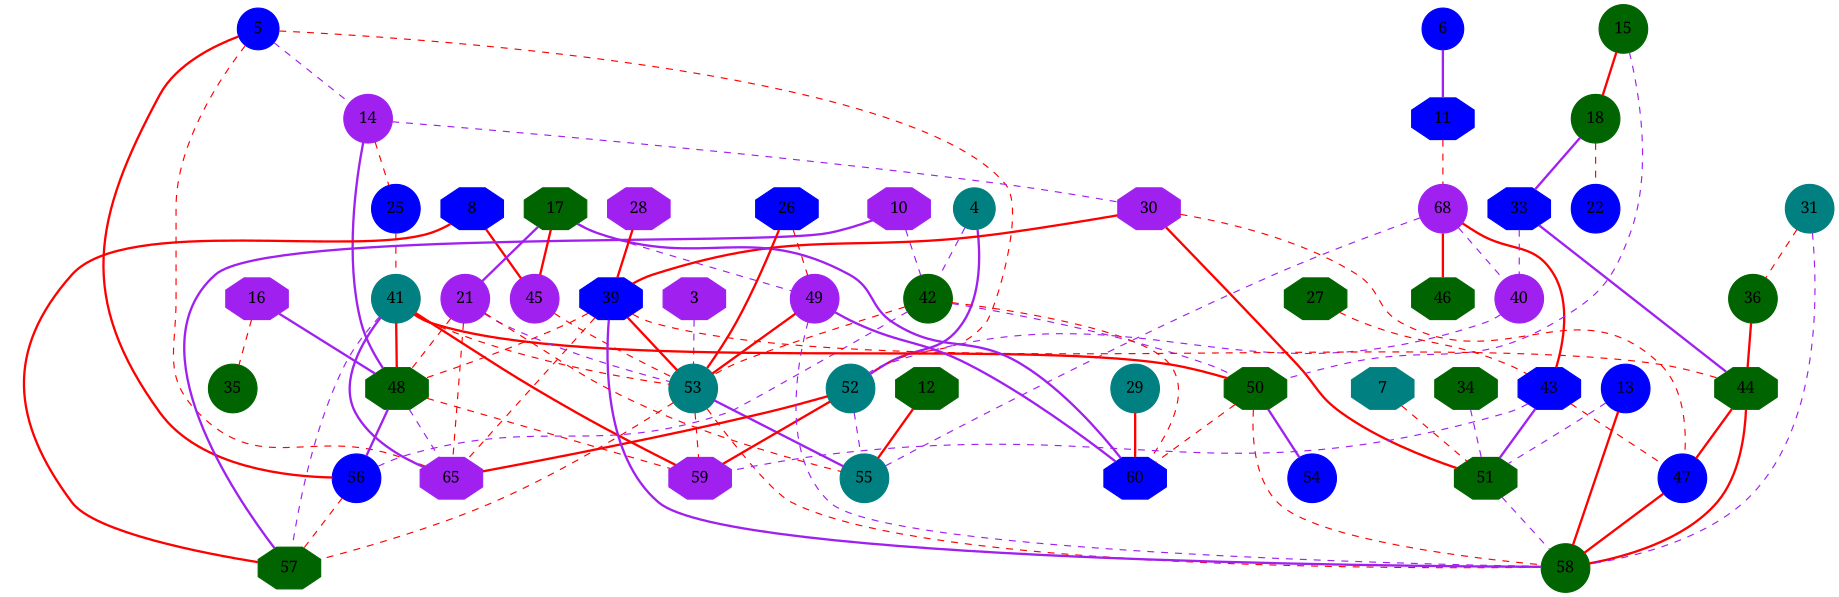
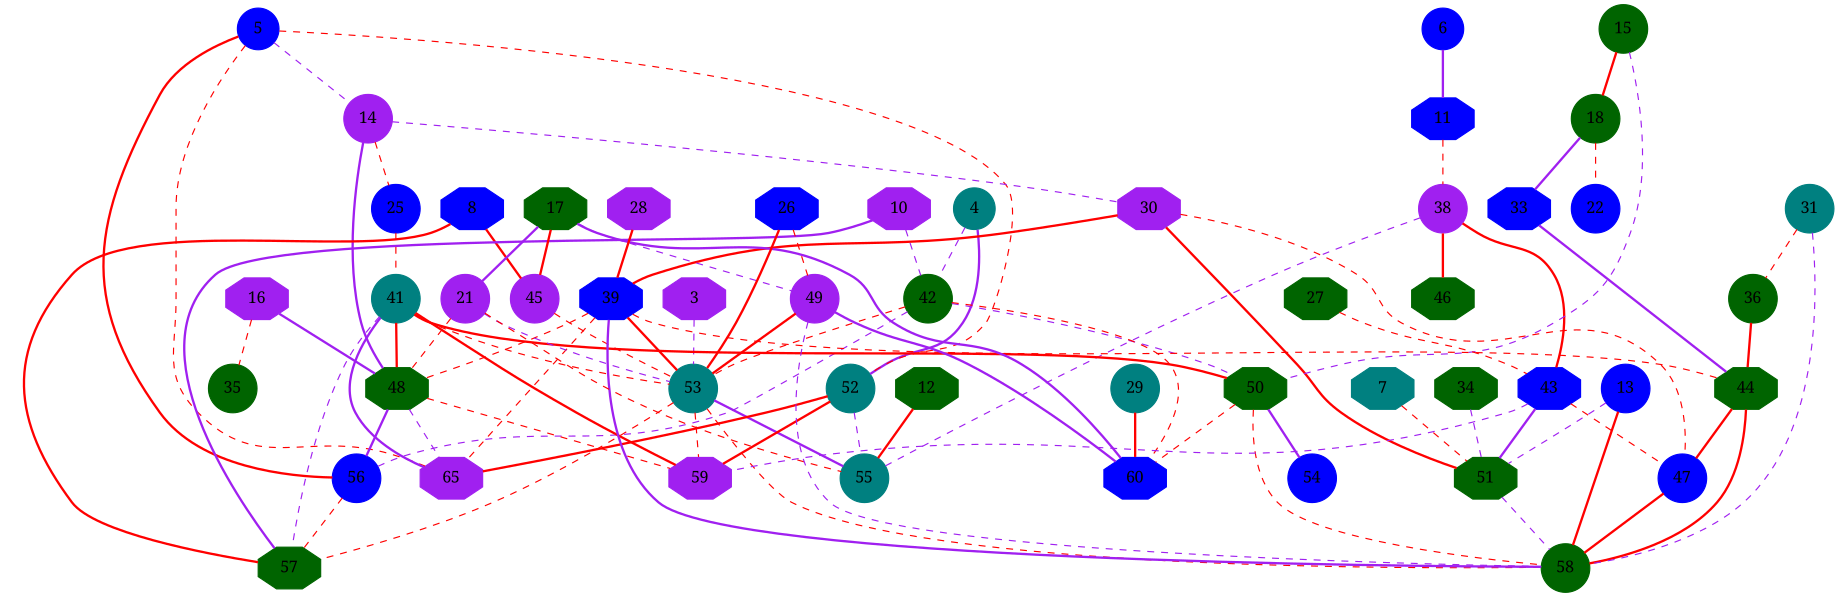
node "68": label "68" -> "38"
node "40": removed
edge "21" -- "65": removed
